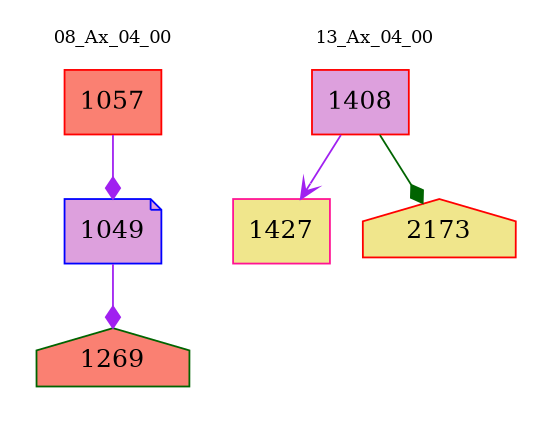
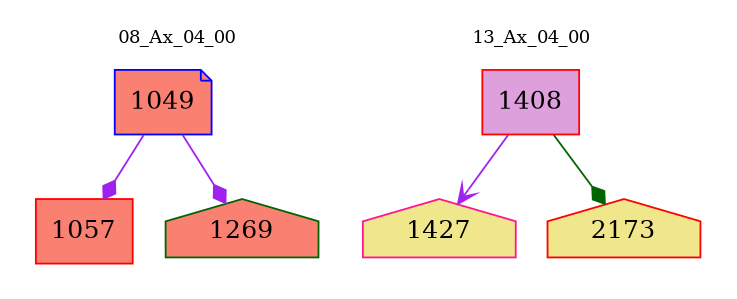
edge "1057" -> "1049": reversed
node "1049": fillcolor plum -> salmon
node "1427": shape box -> house
